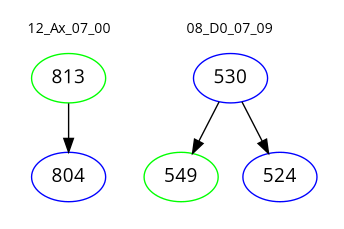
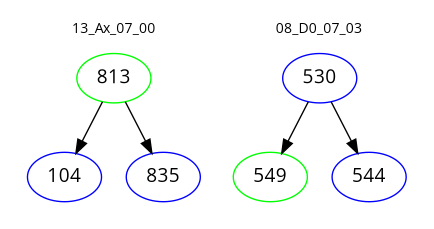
cluster "12_Ax_07_00": label "12_Ax_07_00" -> "13_Ax_07_00"
cluster "08_D0_07_09": label "08_D0_07_09" -> "08_D0_07_03"
node "804": label "804" -> "104"
node "835": added
node "524": label "524" -> "544"
